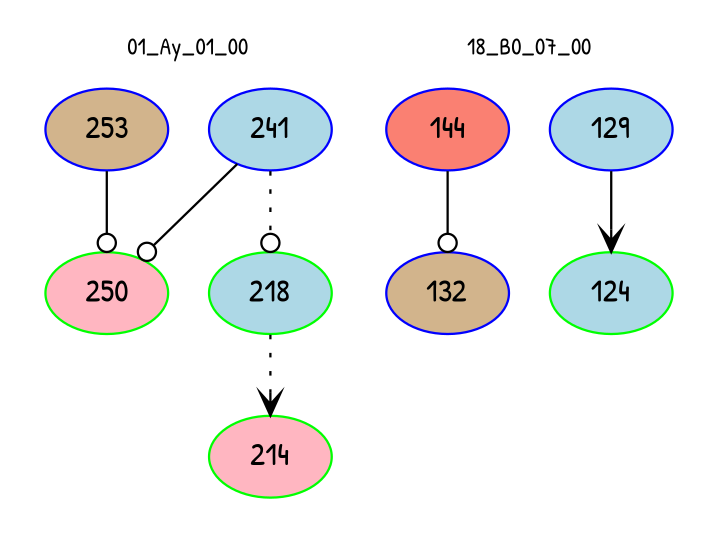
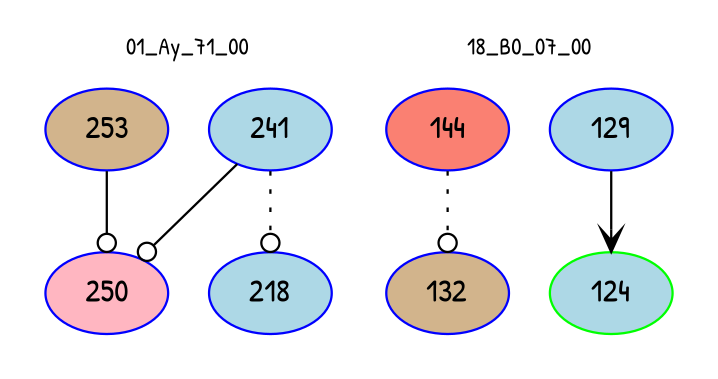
cluster "01_Ay_01_00": label "01_Ay_01_00" -> "01_Ay_71_00"
edge "144" -> "132": style solid -> dotted
node "250": color green -> blue
node "218": color green -> blue
node "214": removed
